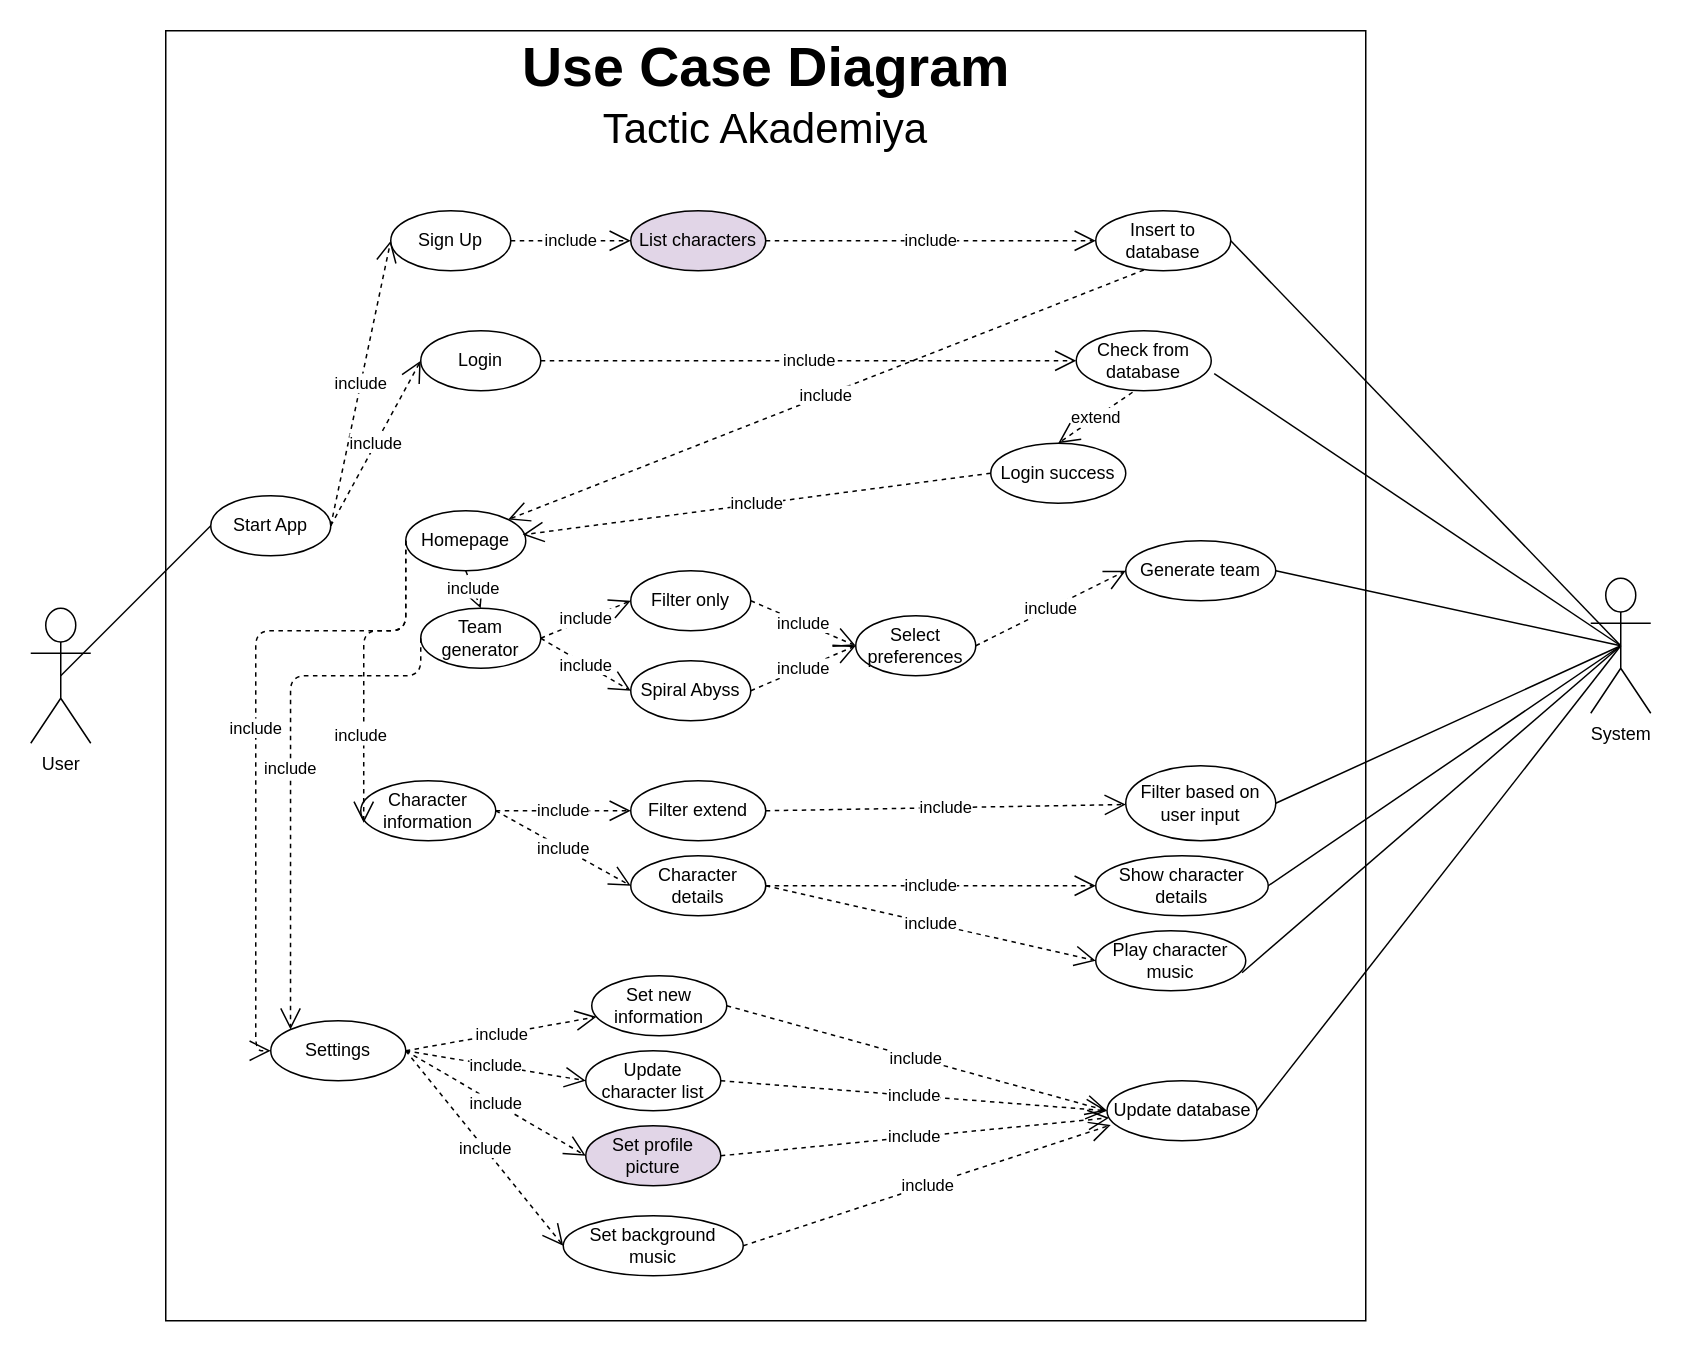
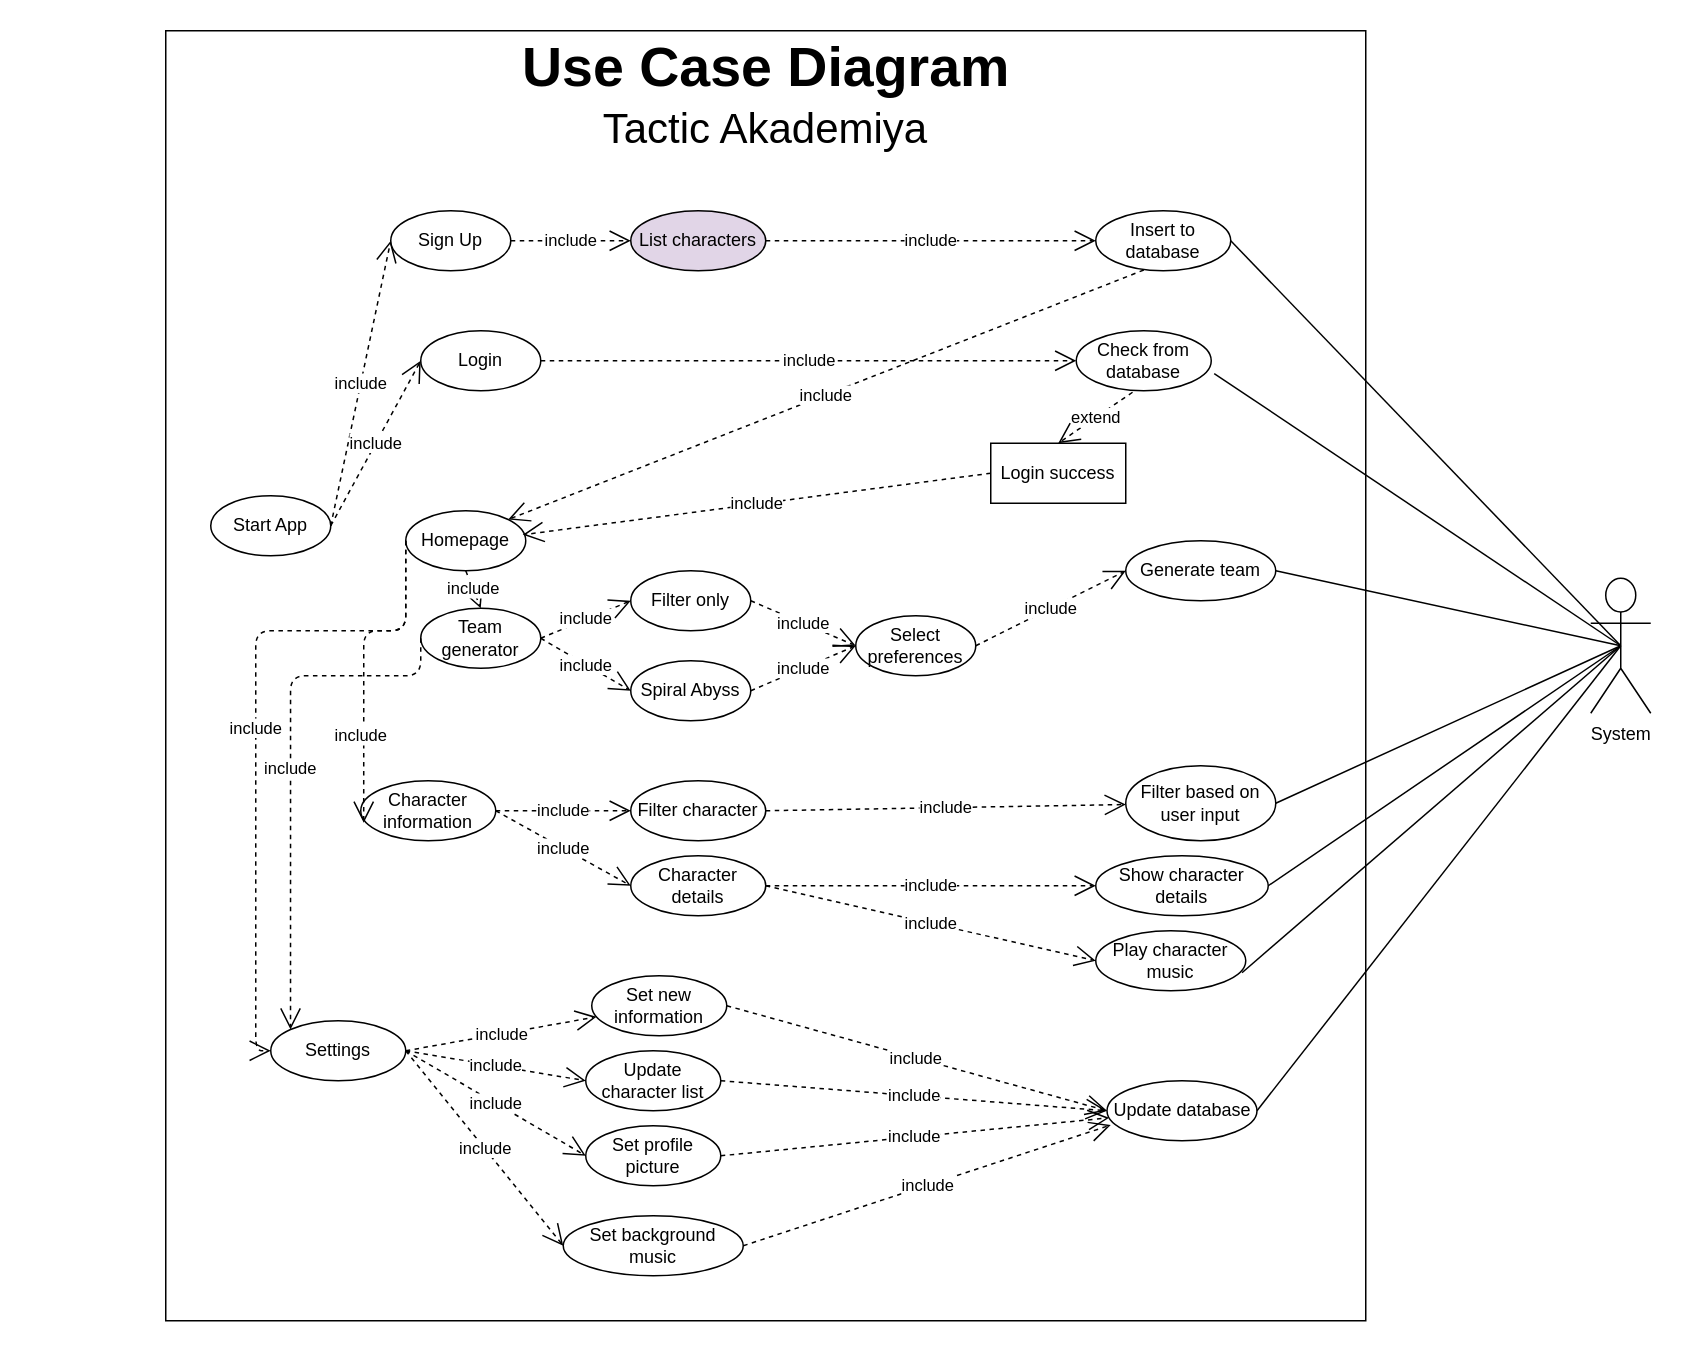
node "Login success": shape ellipse -> rectangle
edge "Start App" -- "User": removed
node "User": removed
node "Filter extend": label "Filter extend" -> "Filter character"
node "Set profile picture": fillcolor #e1d5e7 -> #ffffff
